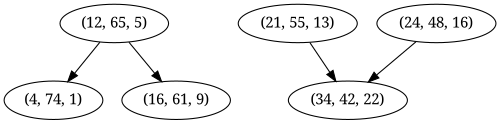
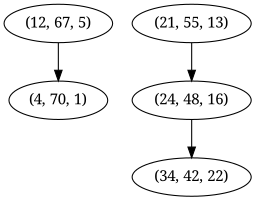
node "(12, 65, 5)": label "(12, 65, 5)" -> "(12, 67, 5)"
edge "(21, 55, 13)" -> "(34, 42, 22)": now "(21, 55, 13)" -> "(24, 48, 16)"
node "(4, 74, 1)": label "(4, 74, 1)" -> "(4, 70, 1)"
node "(16, 61, 9)": removed
